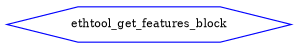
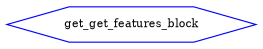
node "ethtool_get_features_block": label "ethtool_get_features_block" -> "get_get_features_block"
